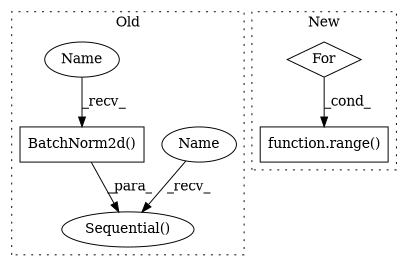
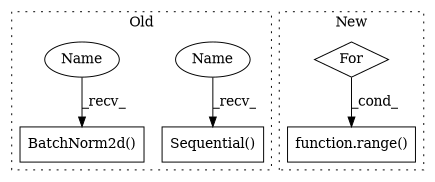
edge "BatchNorm2d()" -> "Sequential()": removed, label "_para_"
node "Sequential()": shape ellipse -> box
